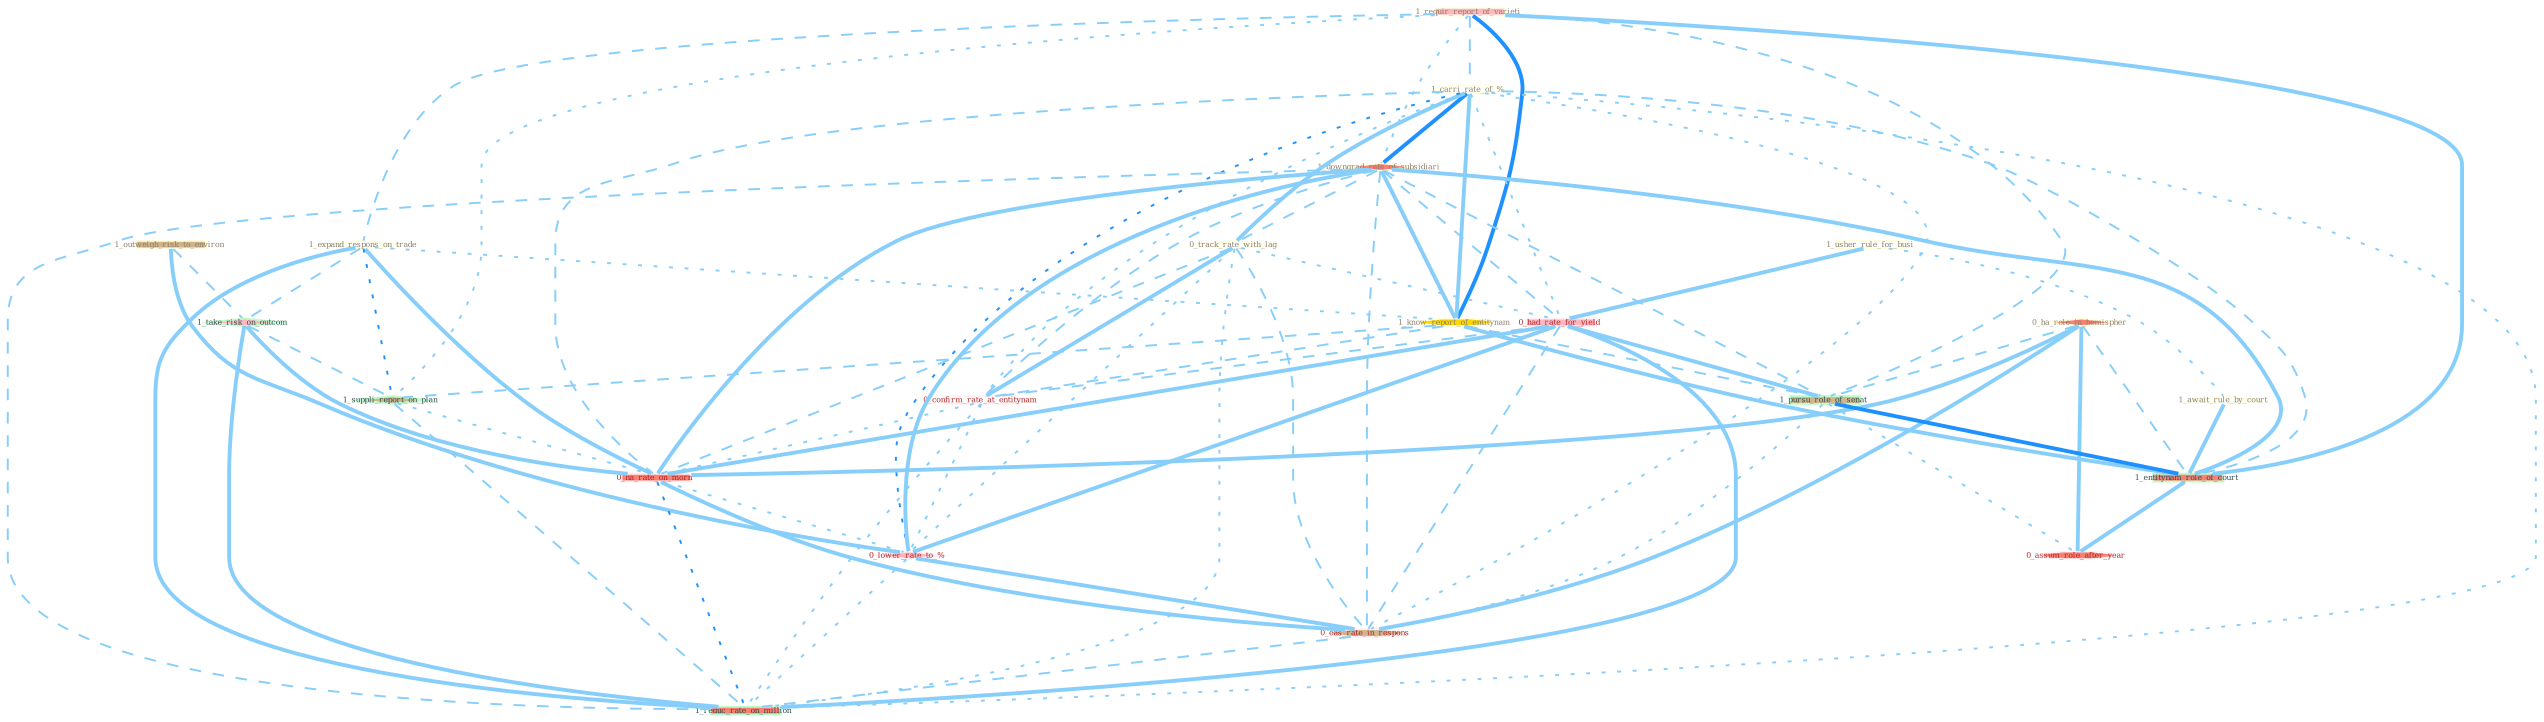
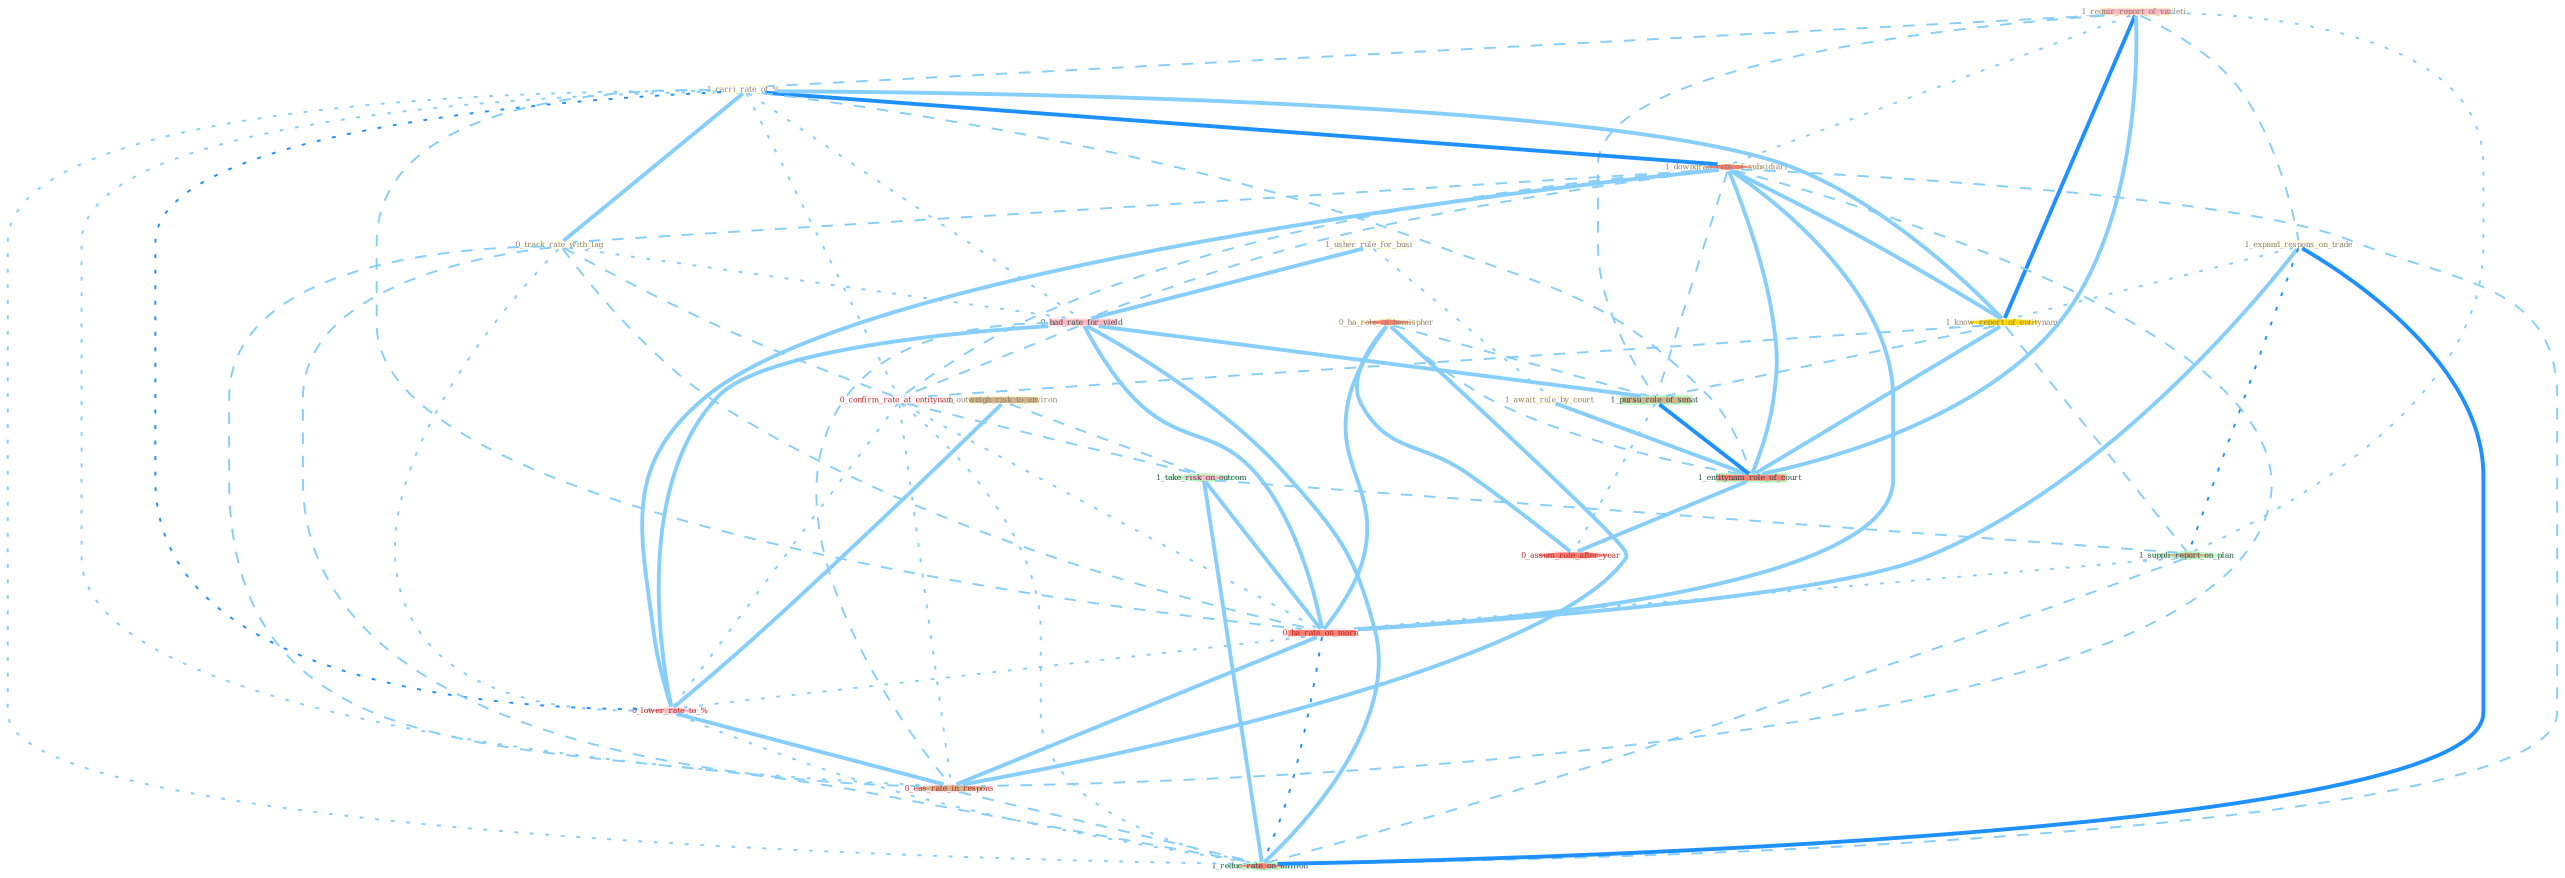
edge "1_expand_respons_on_trade" -- "1_take_risk_on_outcom": now "0_confirm_rate_at_entitynam" -- "1_take_risk_on_outcom"
edge "0_track_rate_with_lag" -- "0_confirm_rate_at_entitynam": style bold -> dashed
node "0_had_rate_for_yield": fontcolor #b22222 -> #2f4f4f
edge "1_pursu_role_of_senat" -- "0_eas_rate_in_respons": now "0_confirm_rate_at_entitynam" -- "0_eas_rate_in_respons"
edge "1_expand_respons_on_trade" -- "1_reduc_rate_on_million": color #87cefa -> #1e90ff
edge "0_track_rate_with_lag" -- "1_reduc_rate_on_million": style dotted -> dashed
node "1_reduc_rate_on_million": shape note -> diamond
